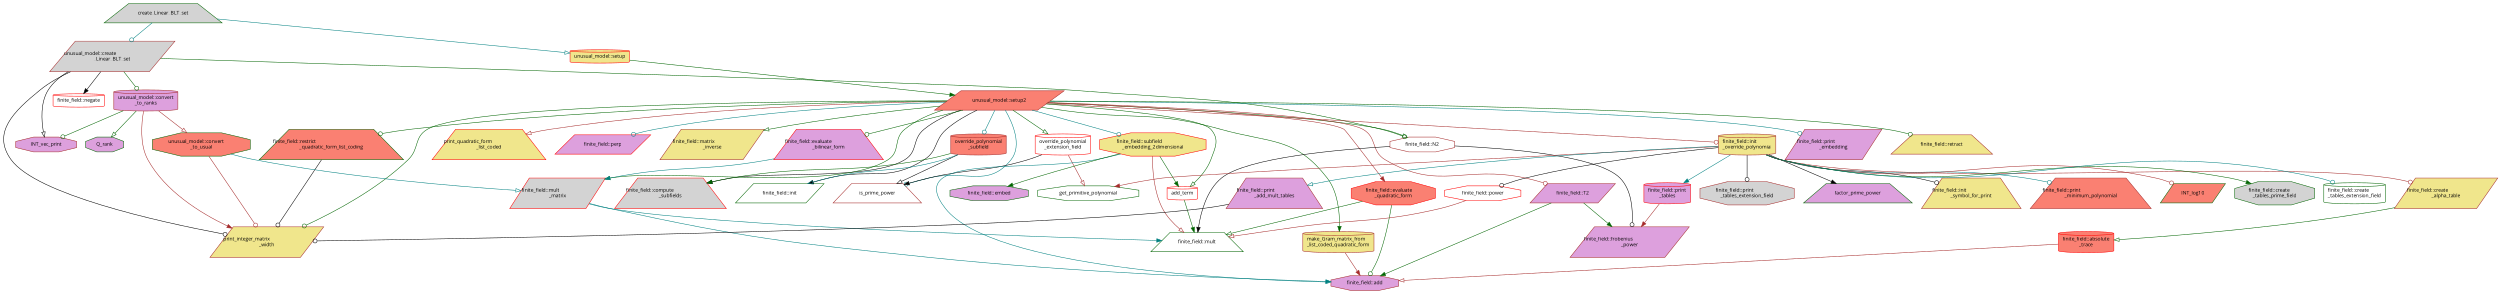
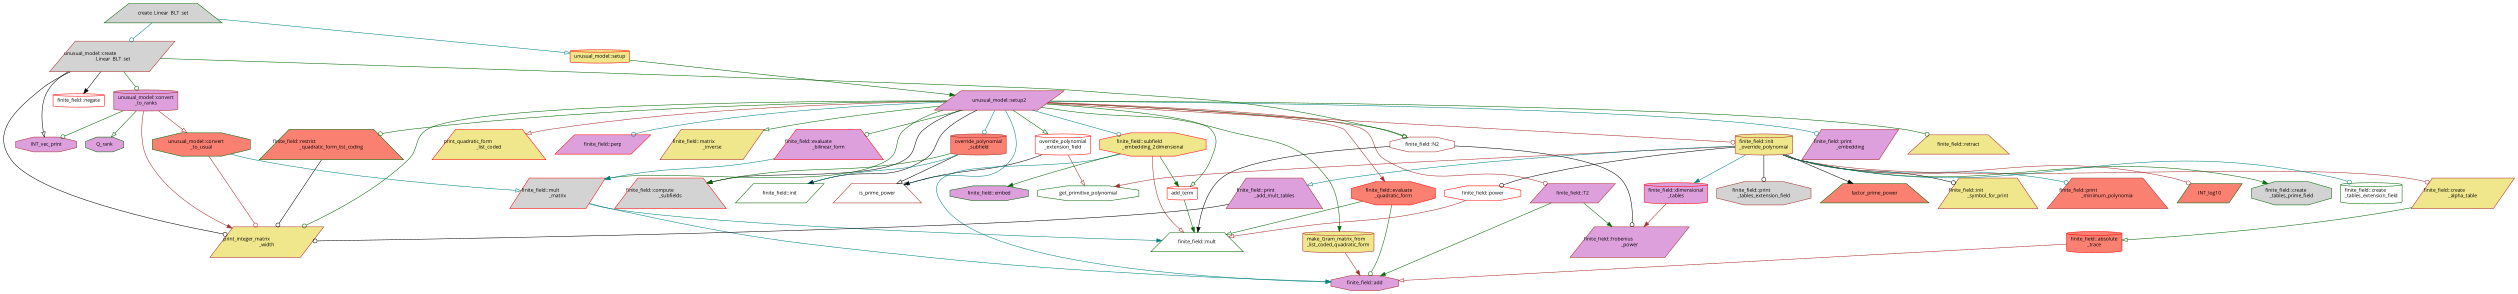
node "unusual_model::setup2": fillcolor salmon -> plum
node "finite_field::print _tables": label "finite_field::print _tables" -> "finite_field::dimensional _tables"
node "factor_prime_power": fillcolor plum -> salmon
